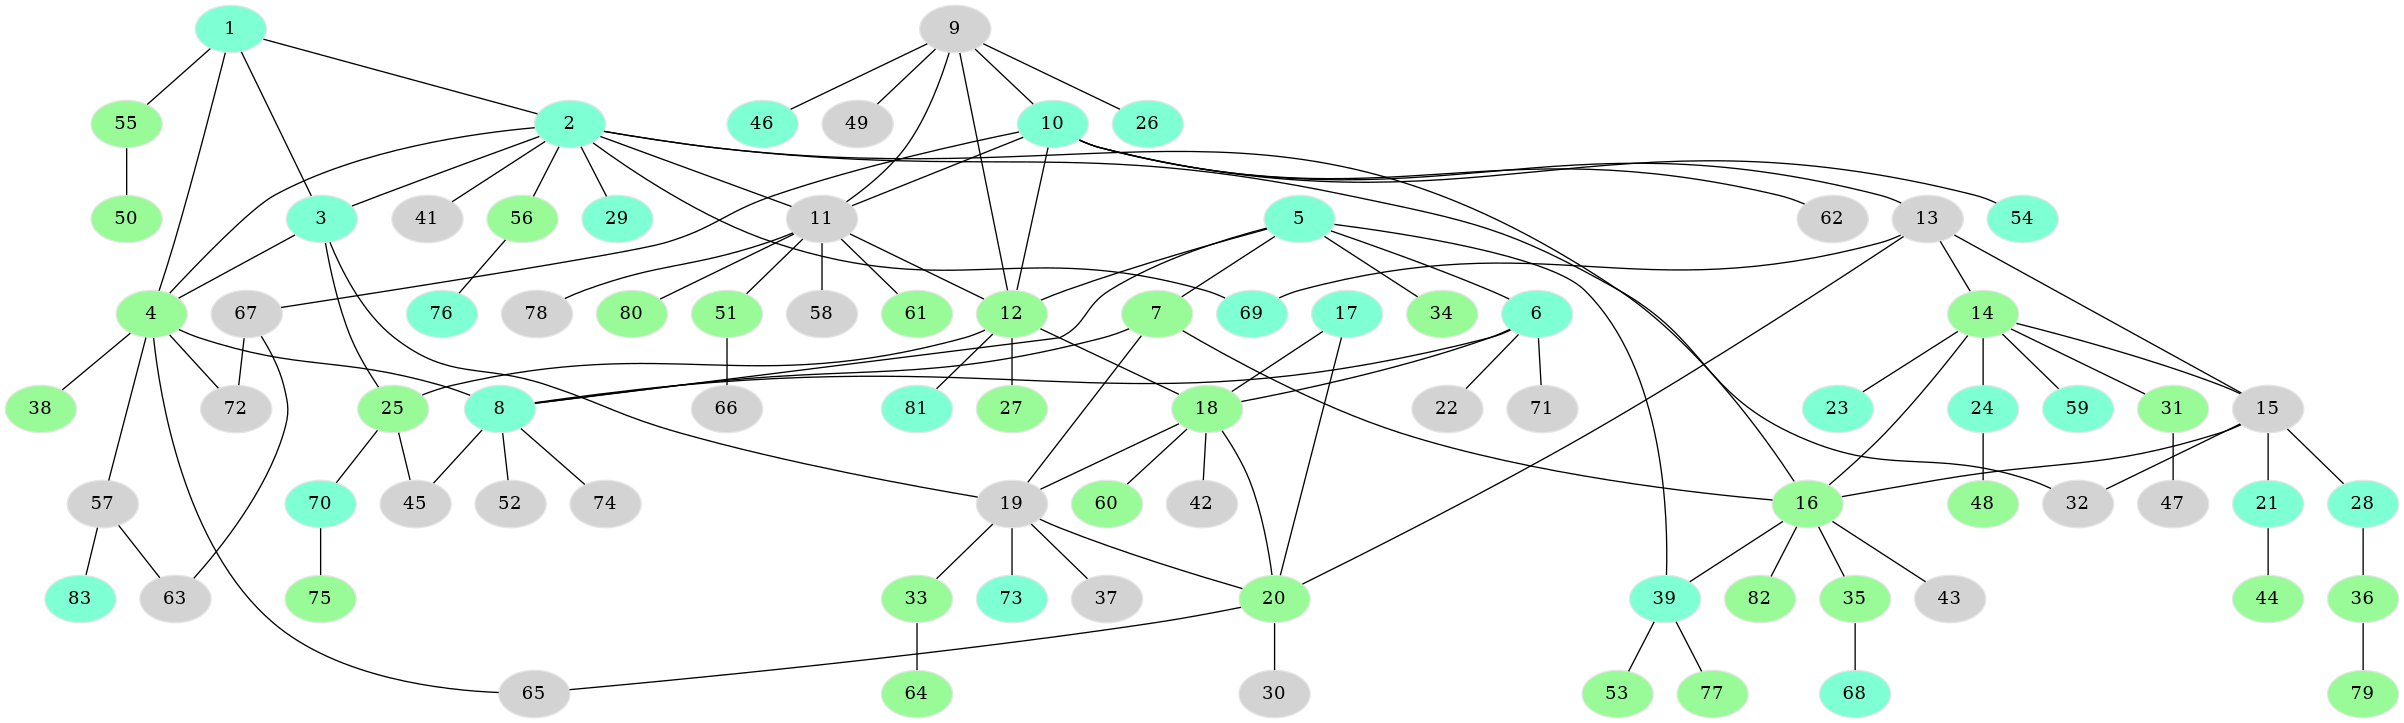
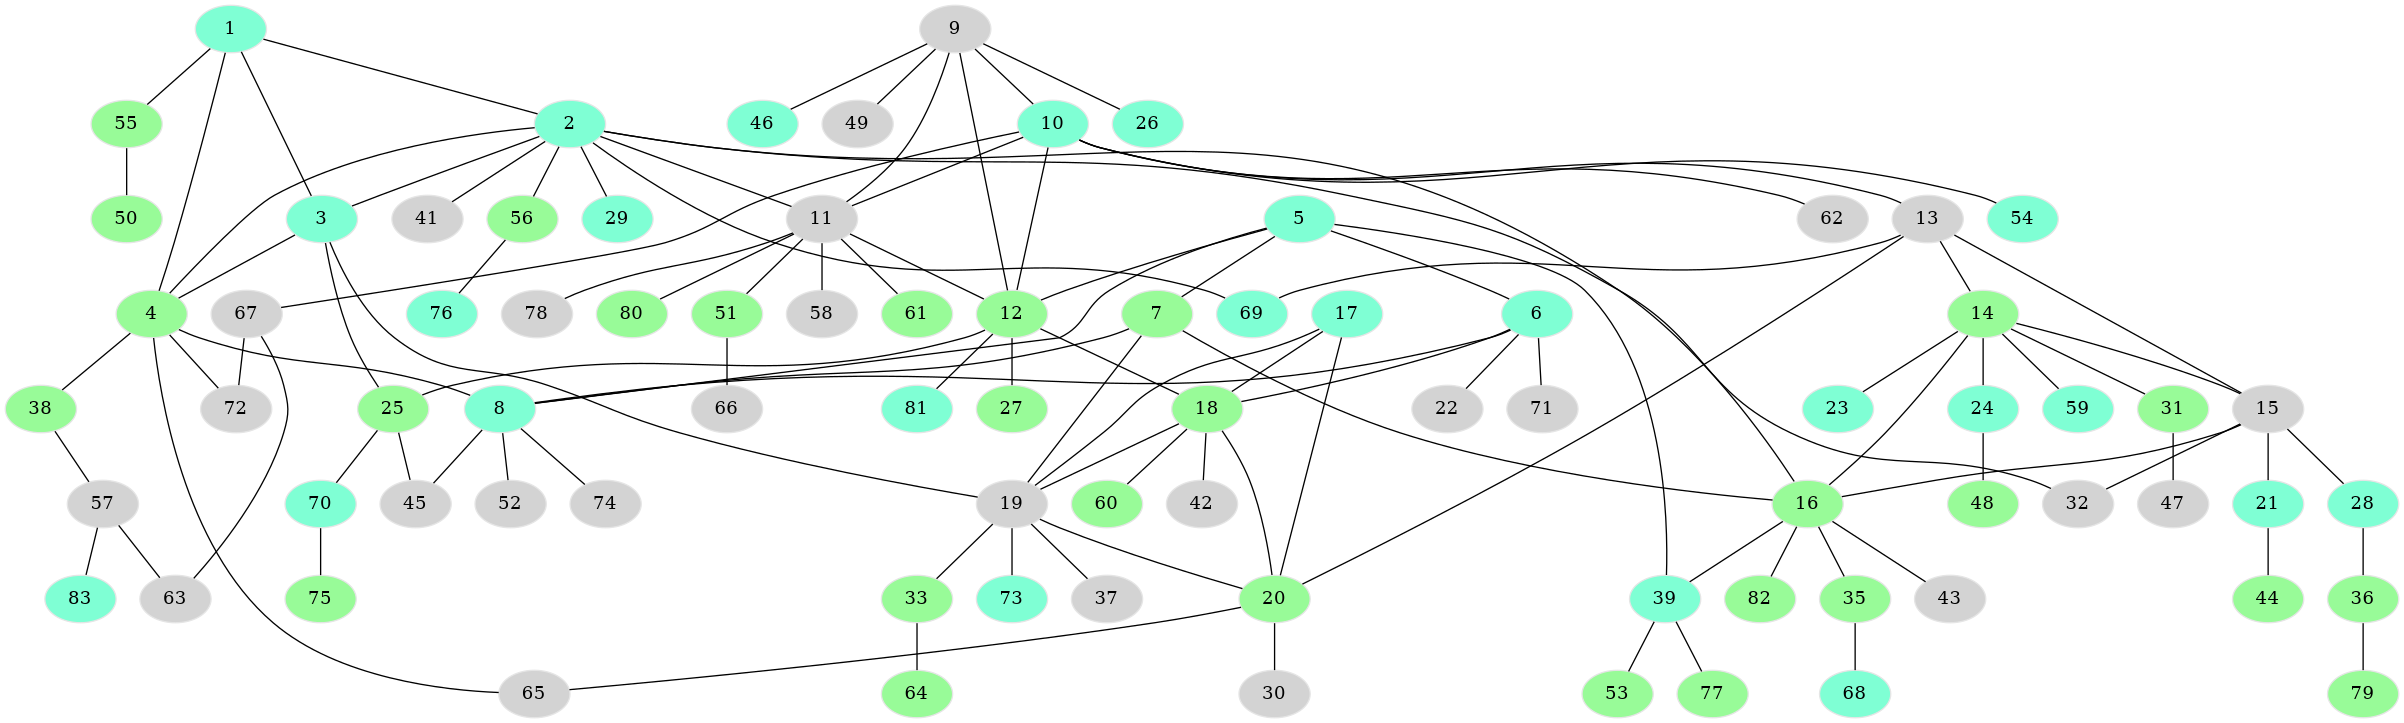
node "34": removed
edge "17" -- "19": added
edge "4" -- "57": now "38" -- "57"
